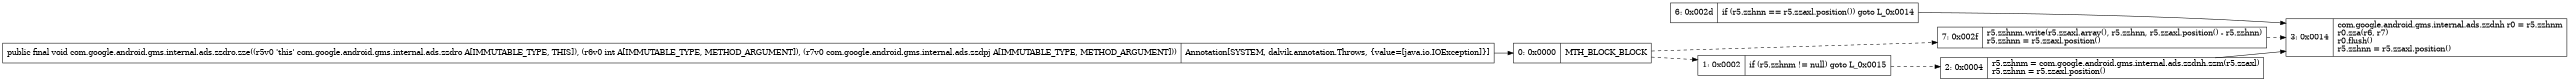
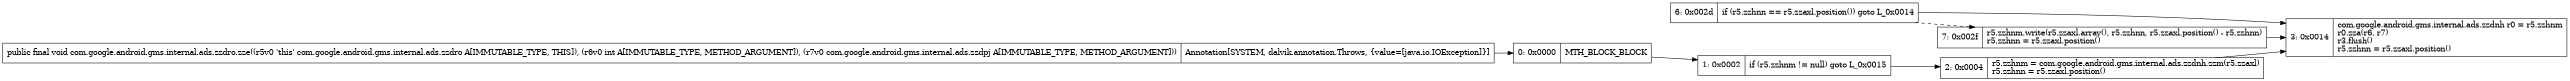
edge "7: 0x002f" -> "3: 0x0014": style dashed -> solid
node "3: 0x0014": text "r0.flush()" -> "r3.flush()"
edge "0: 0x0000" -> "7: 0x002f": now "6: 0x002d" -> "7: 0x002f"
edge "0: 0x0000" -> "1: 0x0002": style dashed -> solid
edge "1: 0x0002" -> "2: 0x0004": style dashed -> solid
